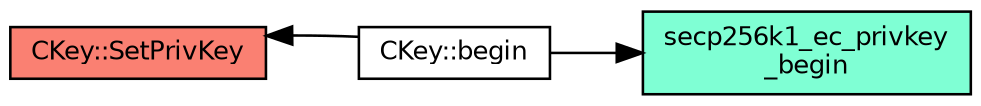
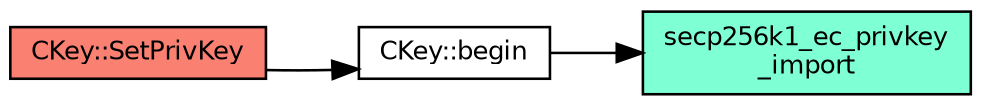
edge "CKey::begin" -> "CKey::SetPrivKey": reversed
node "secp256k1_ec_privkey _begin": label "secp256k1_ec_privkey _begin" -> "secp256k1_ec_privkey _import"
